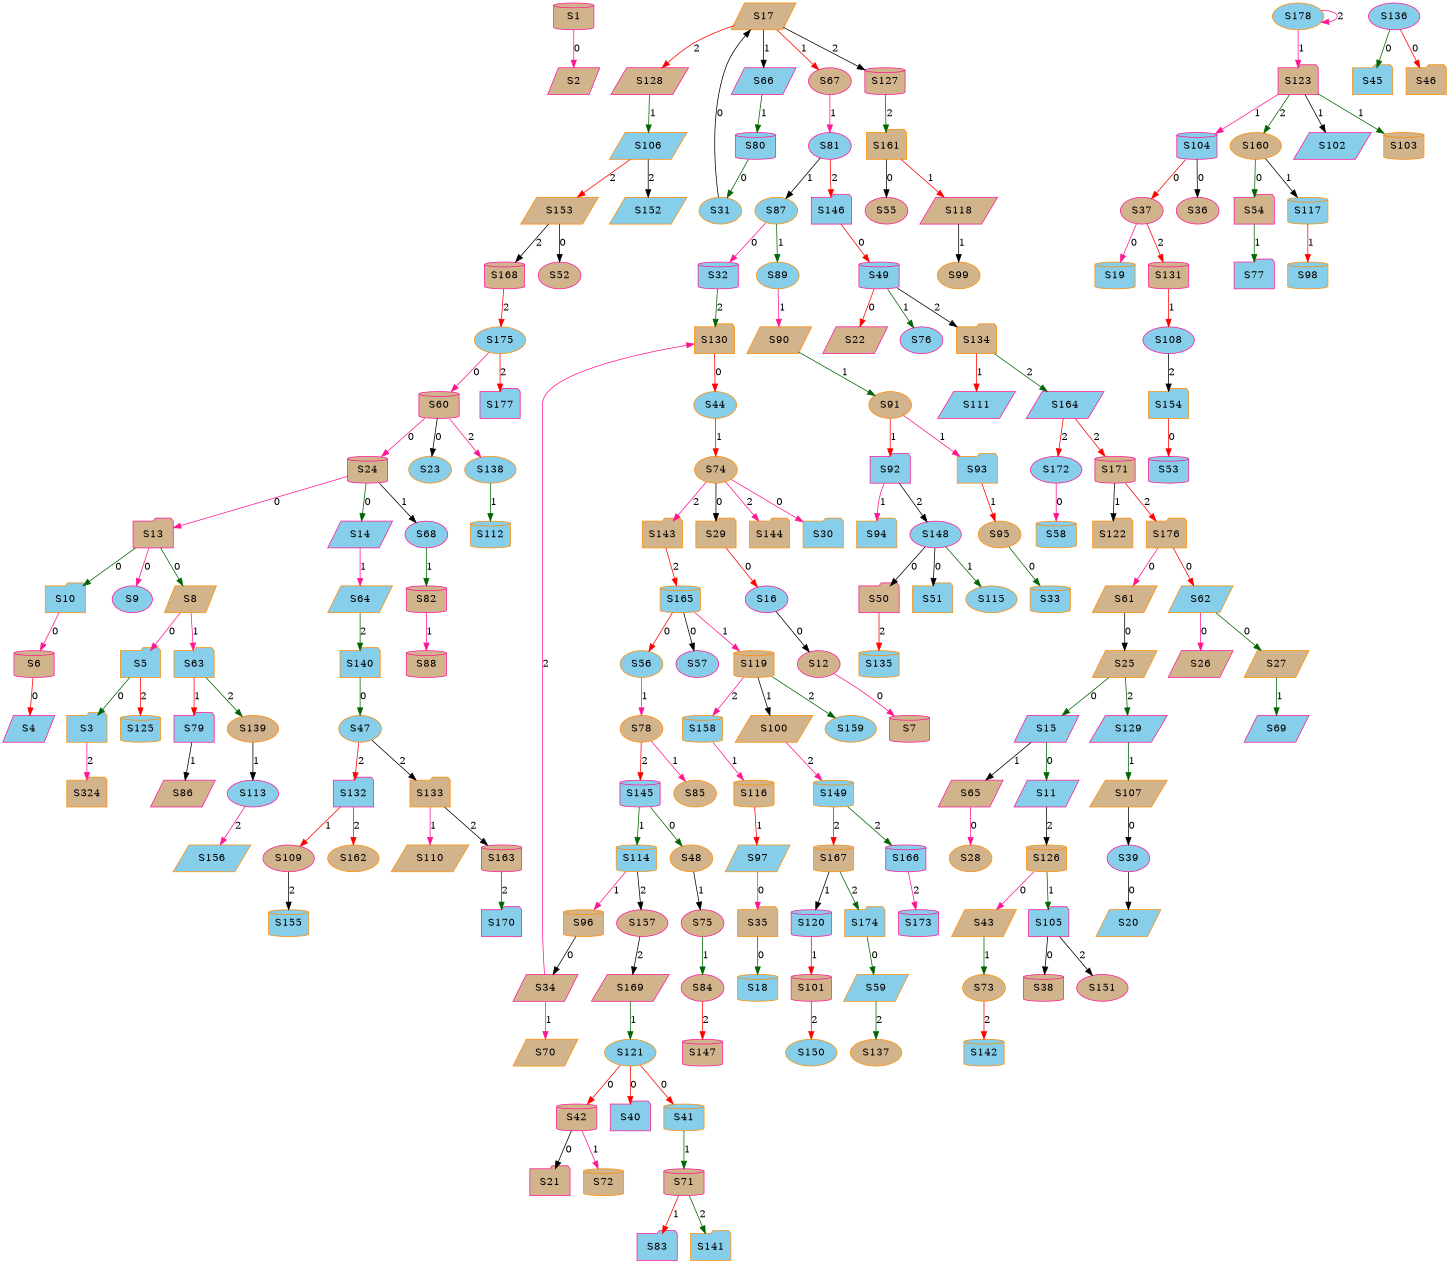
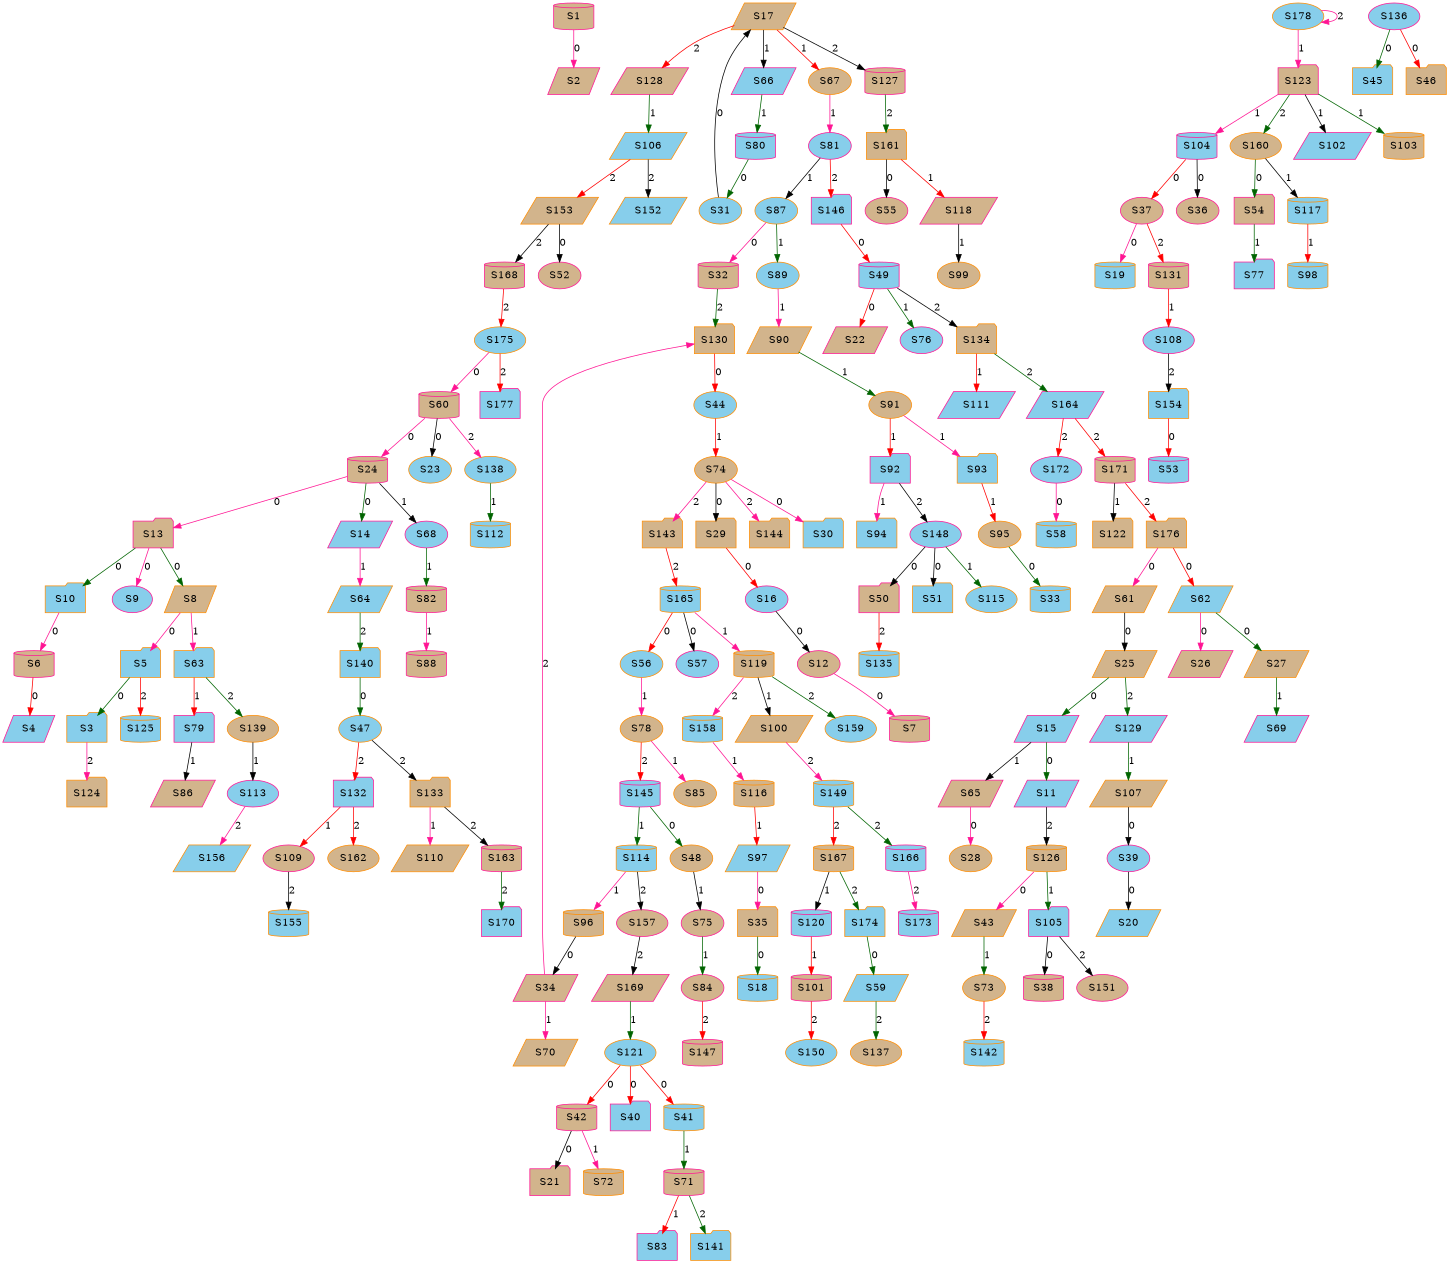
node "S67": color deeppink -> darkorange
node "S32": fillcolor skyblue -> tan
node "S324": label "S324" -> "S124"
